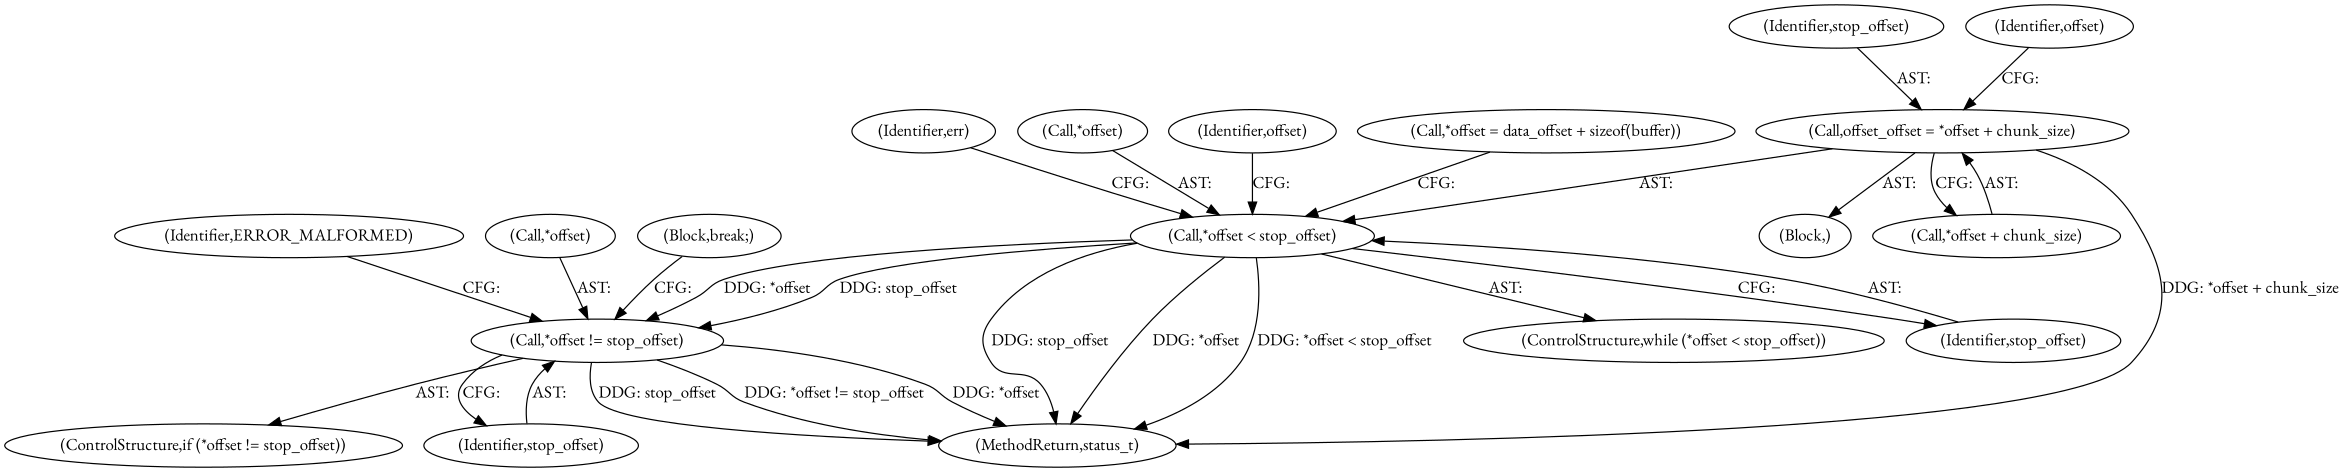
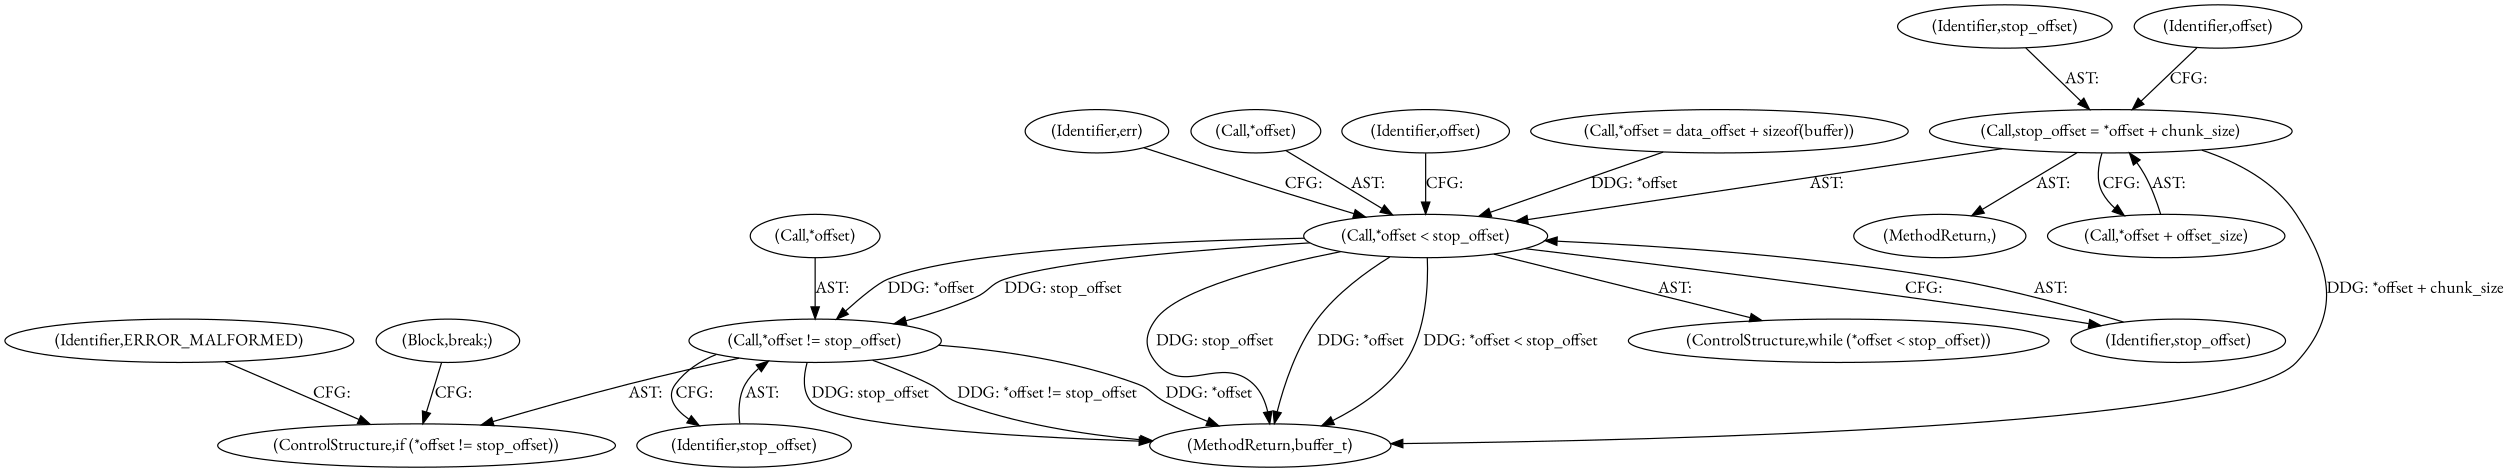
node "(Call,offset_offset = *offset + chunk_size)": label "(Call,offset_offset = *offset + chunk_size)" -> "(Call,stop_offset = *offset + chunk_size)"
edge "(Call,*offset = data_offset + sizeof(buffer))" -> "(Call,*offset < stop_offset)": label "CFG: " -> "DDG: *offset"
node "(Block,)": label "(Block,)" -> "(MethodReturn,)"
node "(Call,*offset + chunk_size)": label "(Call,*offset + chunk_size)" -> "(Call,*offset + offset_size)"
edge "(Block,break;)" -> "(Call,*offset != stop_offset)": now "(Block,break;)" -> "(ControlStructure,if (*offset != stop_offset))"
edge "(Identifier,ERROR_MALFORMED)" -> "(Call,*offset != stop_offset)": now "(Identifier,ERROR_MALFORMED)" -> "(ControlStructure,if (*offset != stop_offset))"
node "(MethodReturn,status_t)": label "(MethodReturn,status_t)" -> "(MethodReturn,buffer_t)"
